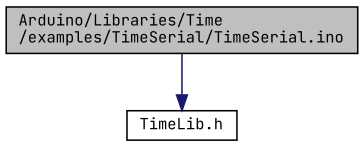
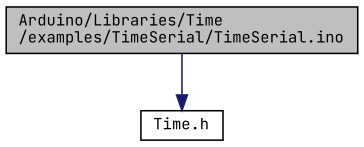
node "TimeLib.h": label "TimeLib.h" -> "Time.h"
